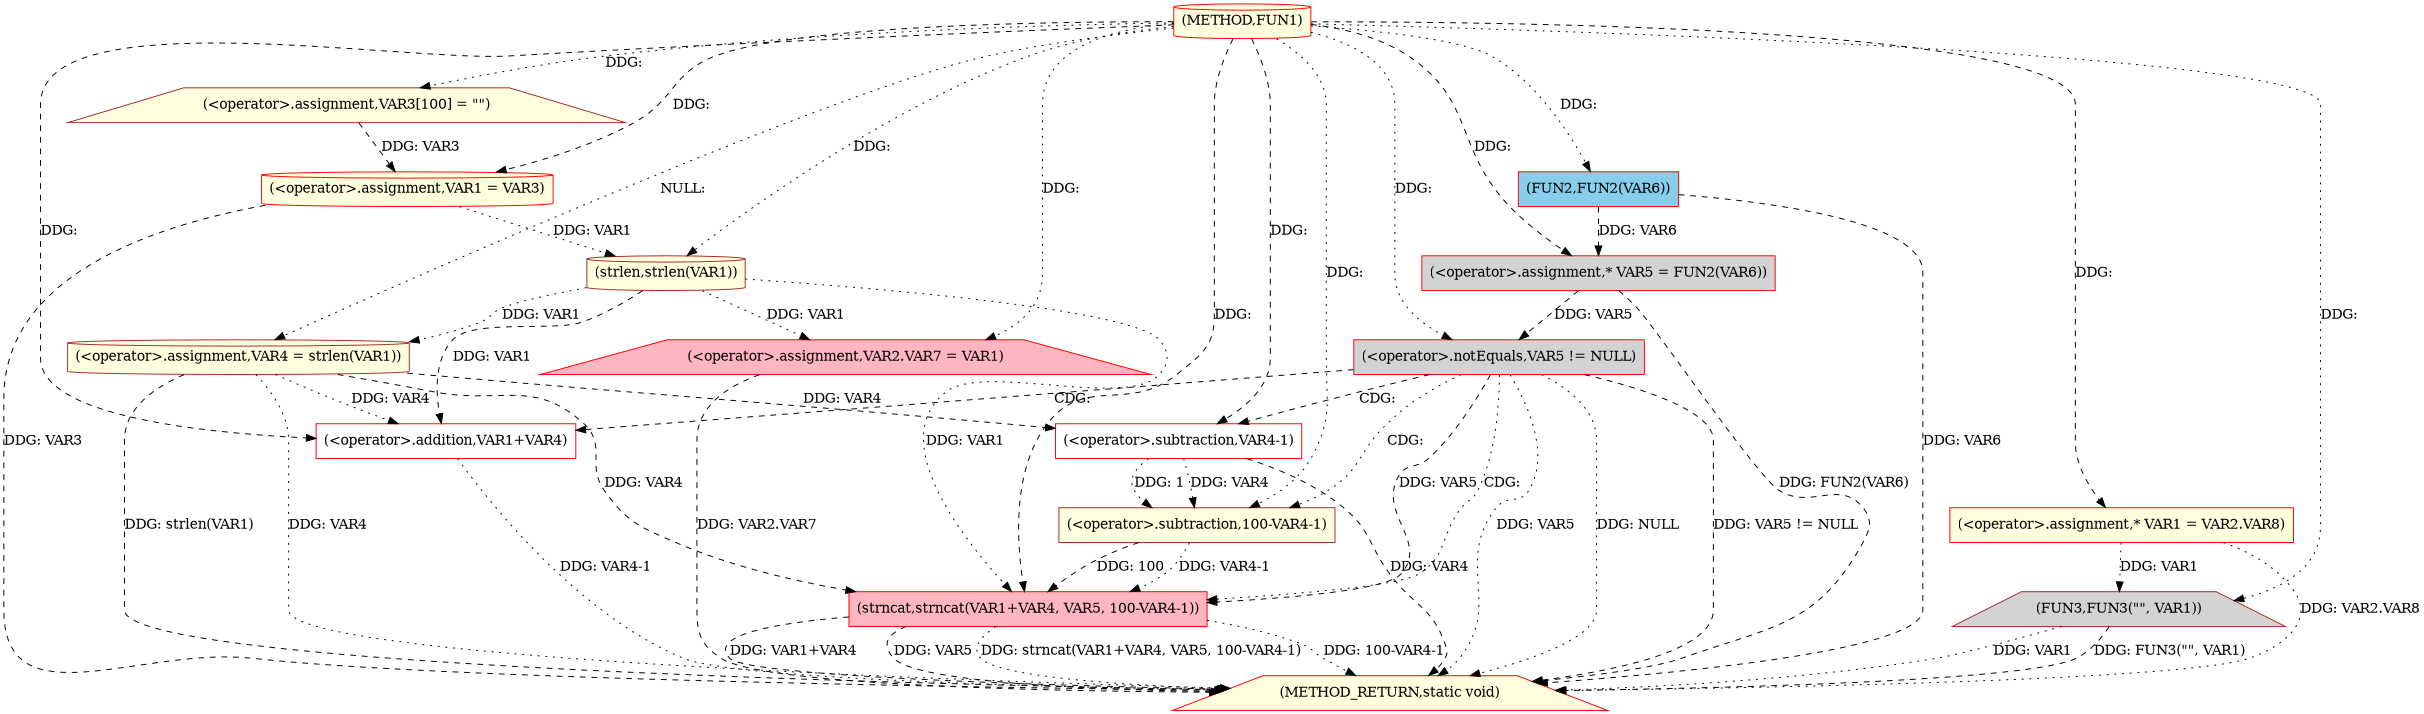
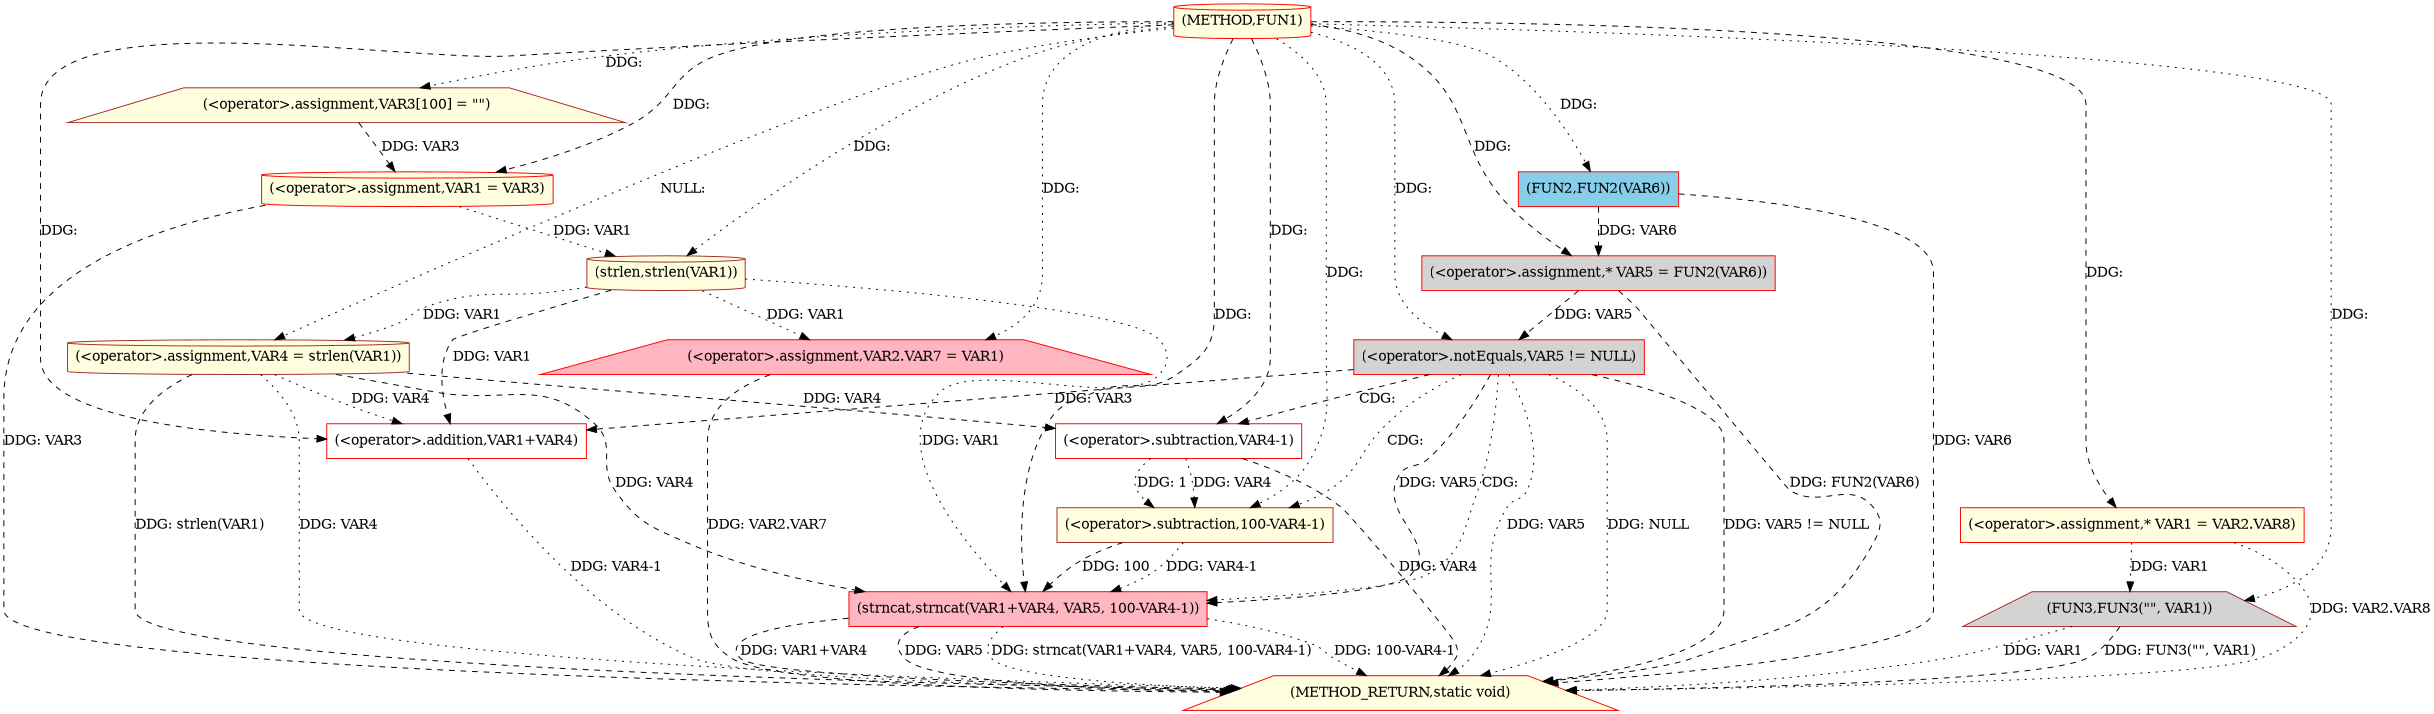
edge "(<operator>.notEquals,VAR5 != NULL)" -> "(<operator>.addition,VAR1+VAR4)": label "CDG: " -> "DDG: VAR3"
